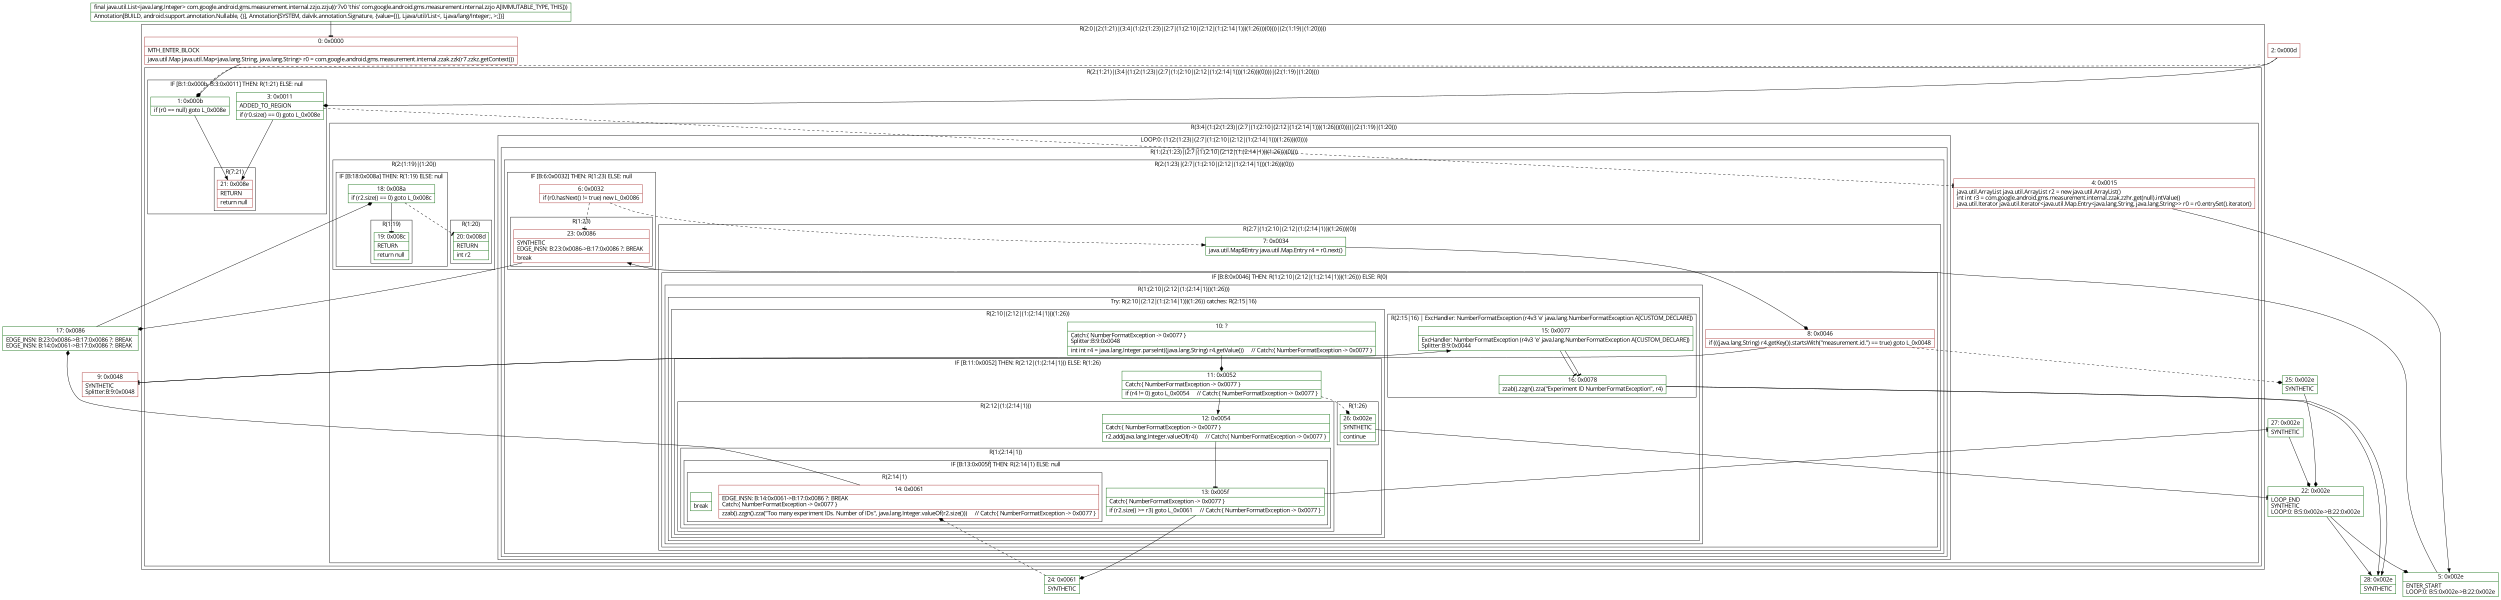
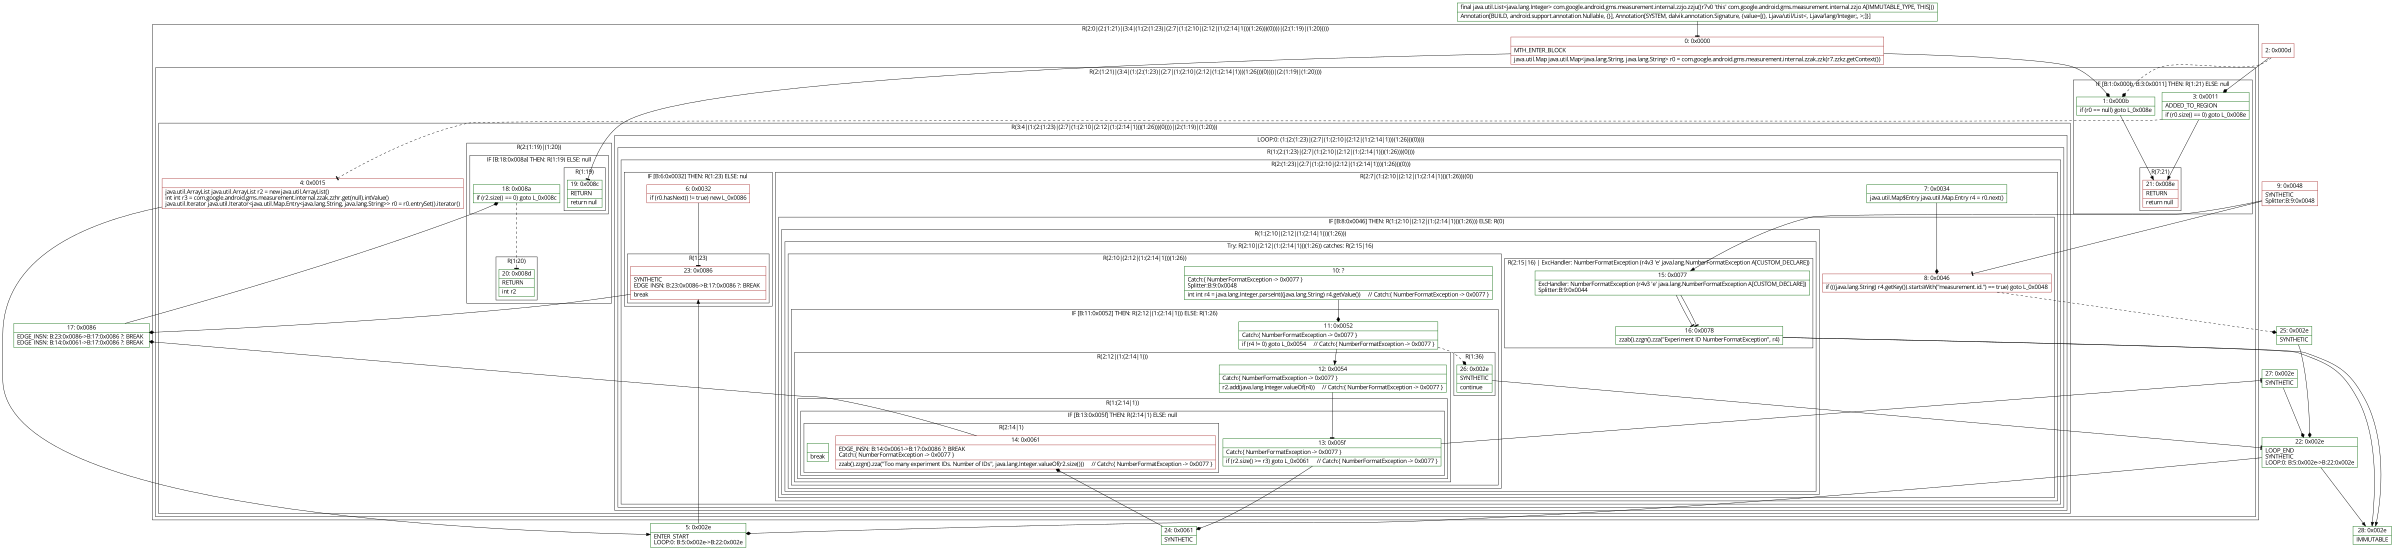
edge "6: 0x0032" -> "23: 0x0086": style dashed -> solid
edge "18: 0x008a" -> "19: 0x008c": now "0: 0x0000" -> "19: 0x008c"
edge "6: 0x0032" -> "7: 0x0034": removed
edge "8: 0x0046" -> "9: 0x0048": reversed
cluster "R(1:26)": label "R(1:26)" -> "R(1:36)"
edge "24: 0x0061" -> "14: 0x0061": style dashed -> solid
node "28: 0x002e": text "SYNTHETIC" -> "IMMUTABLE"
